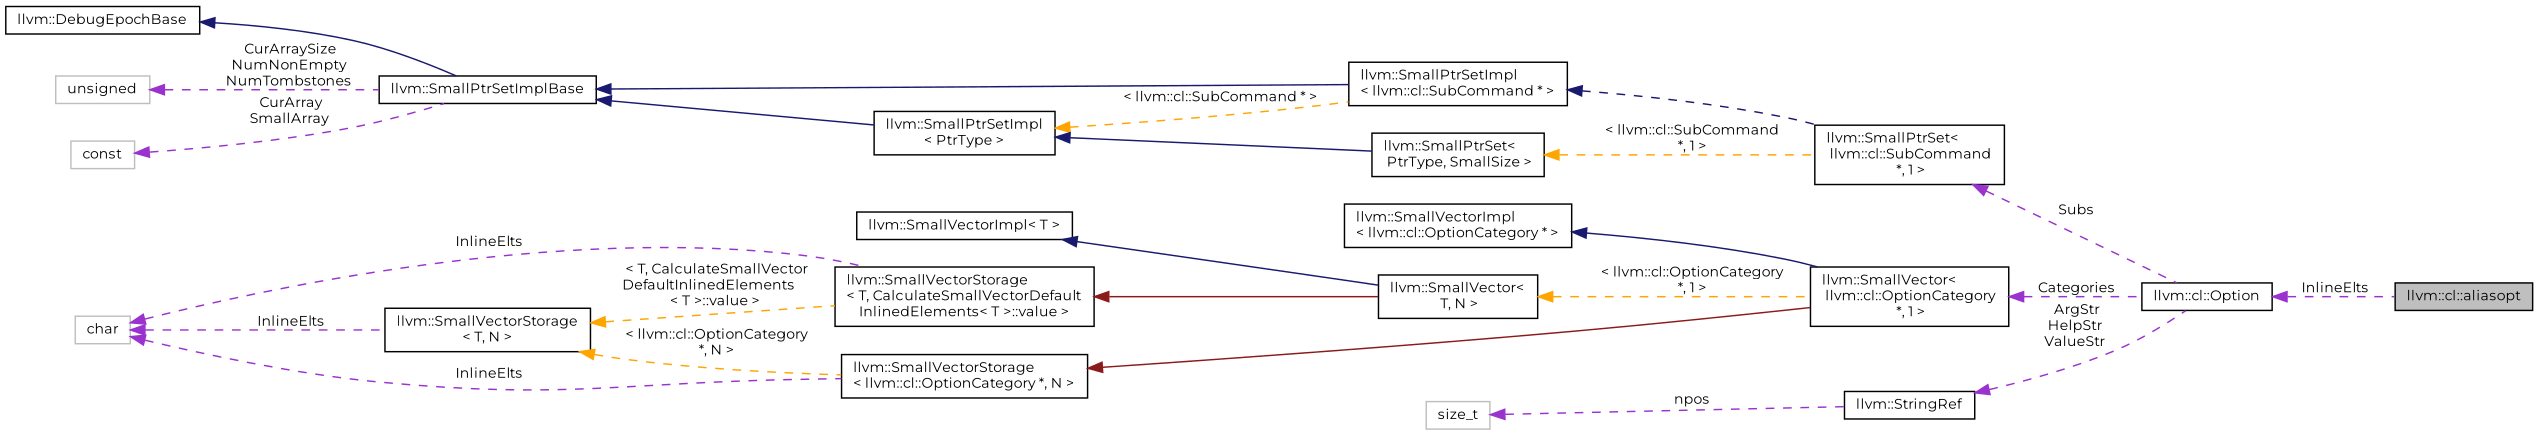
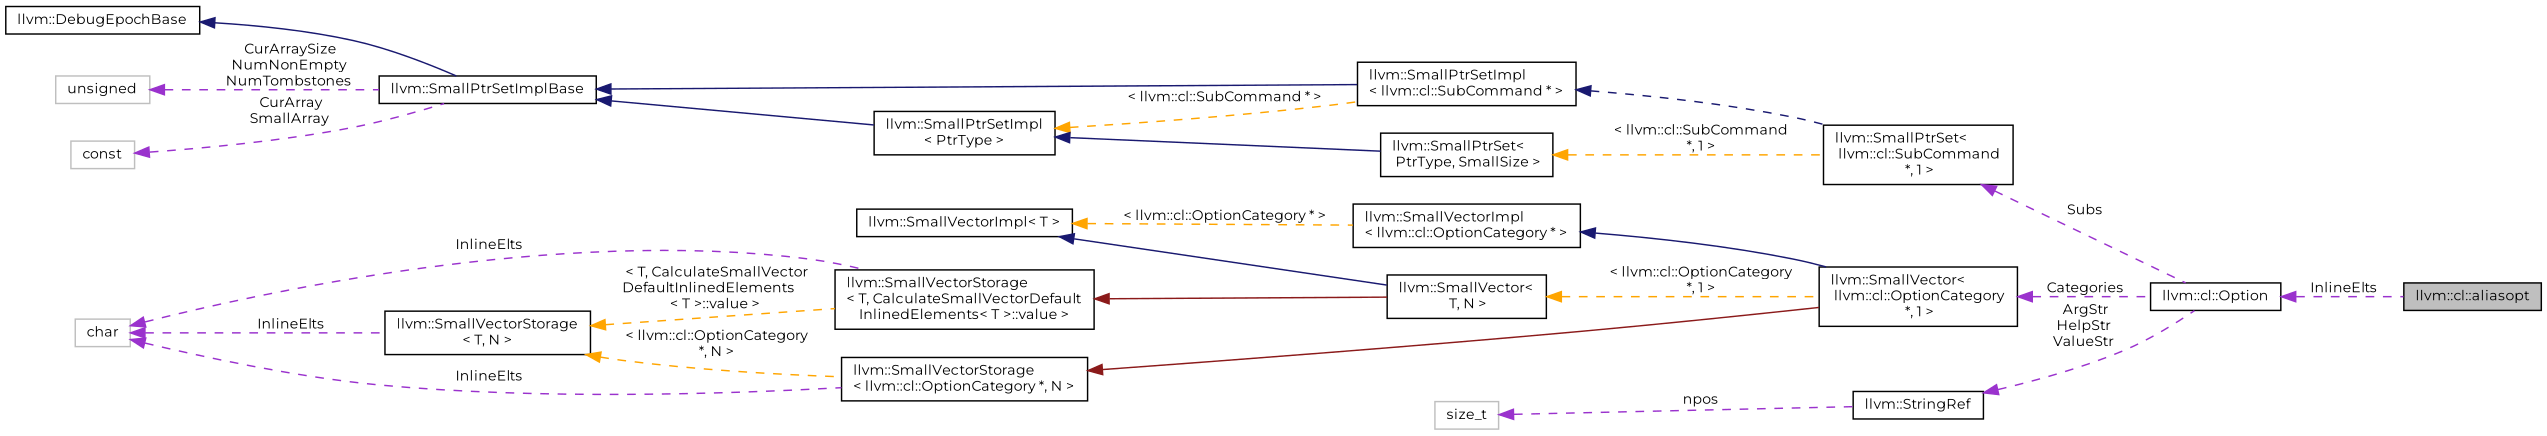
edge "llvm::SmallVectorImpl < llvm::cl::OptionCategory * >" -> "llvm::SmallVectorImpl< T >": added, label "< llvm::cl::OptionCategory * >"
